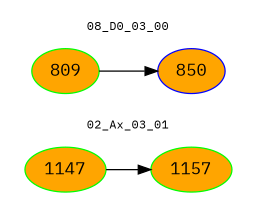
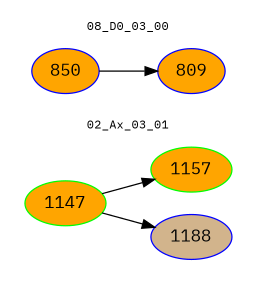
node "809": color green -> blue
edge "809" -> "850": reversed
node "1188": added
